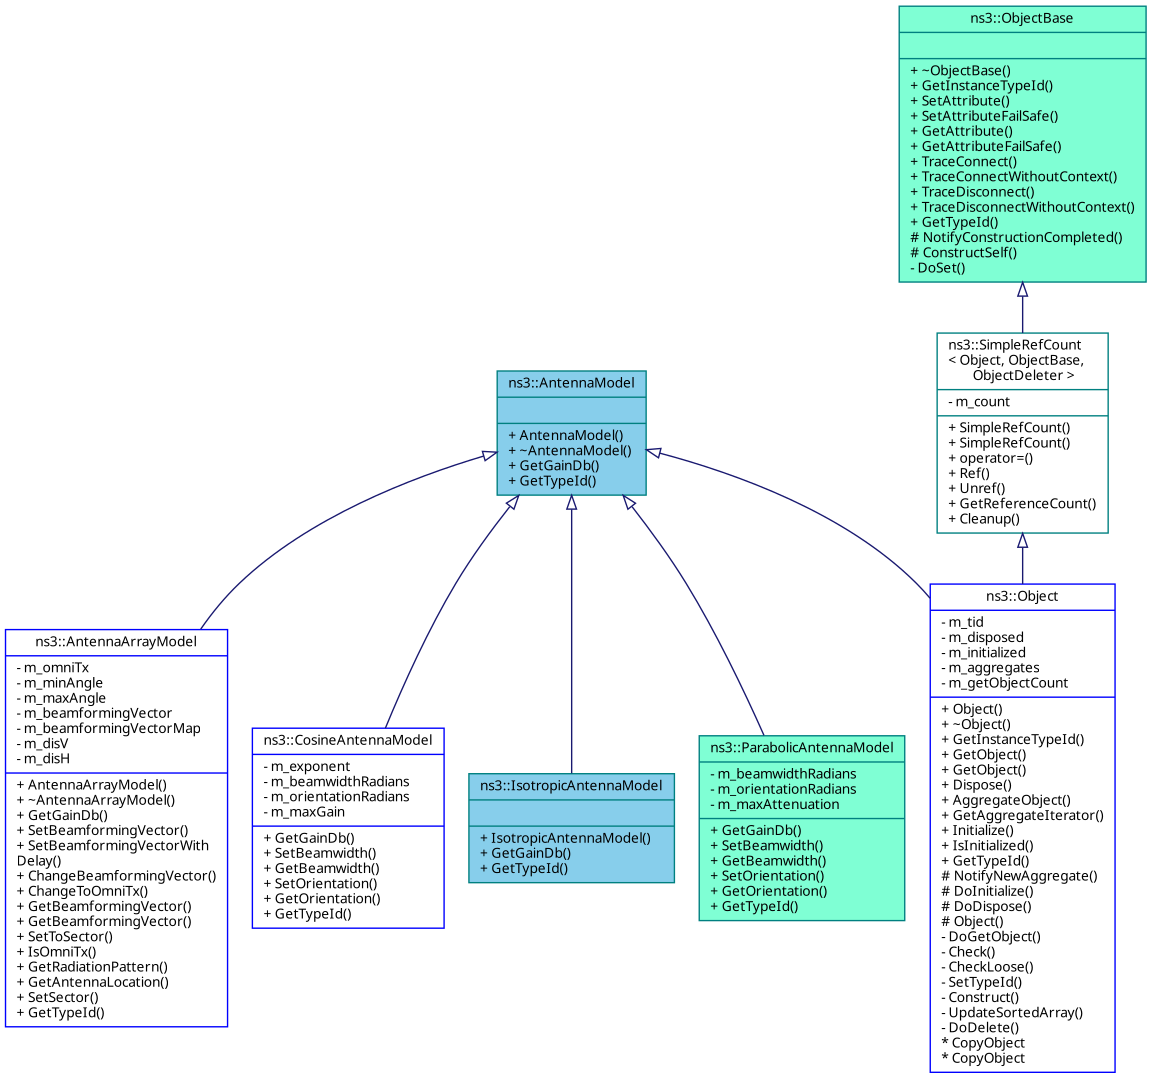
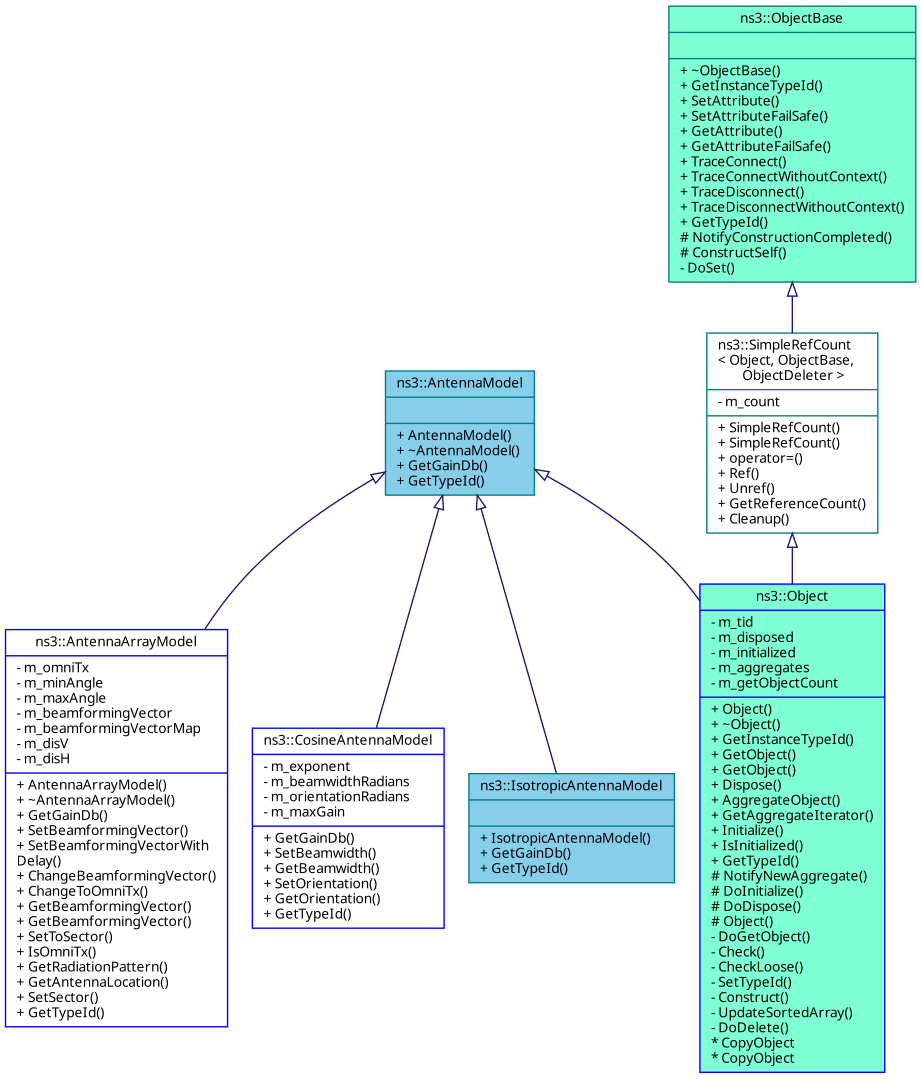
node "ns3::ParabolicAntennaModel": removed
node "ns3::Object": fillcolor white -> aquamarine
